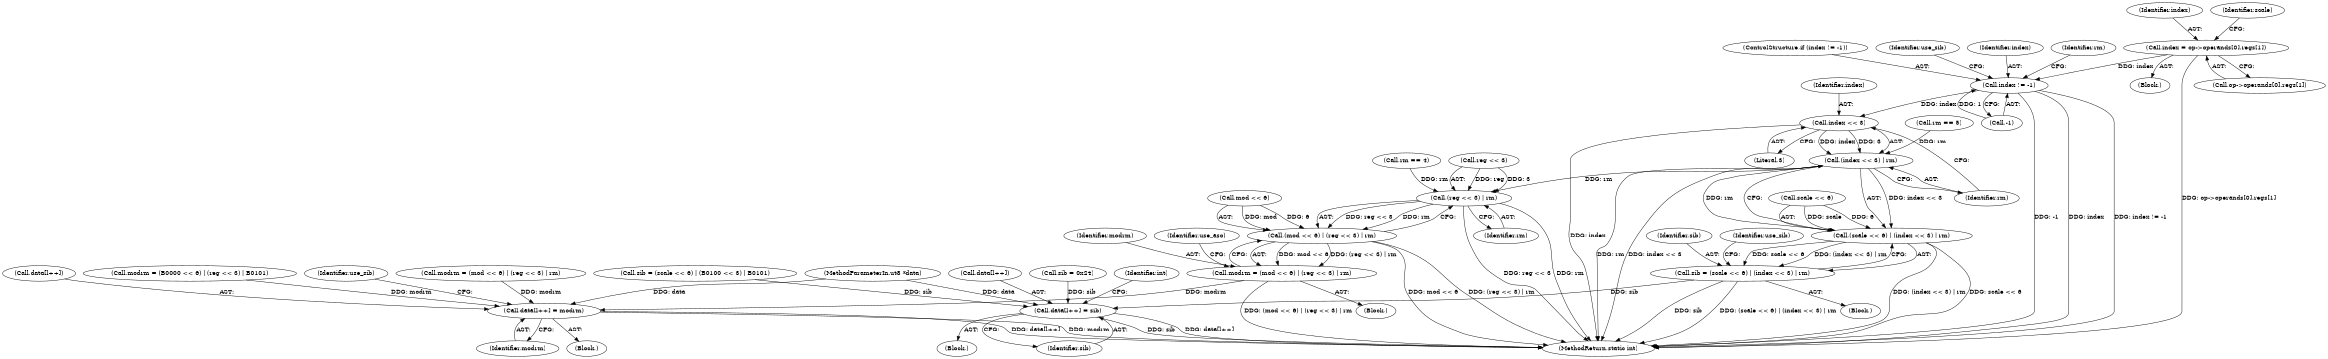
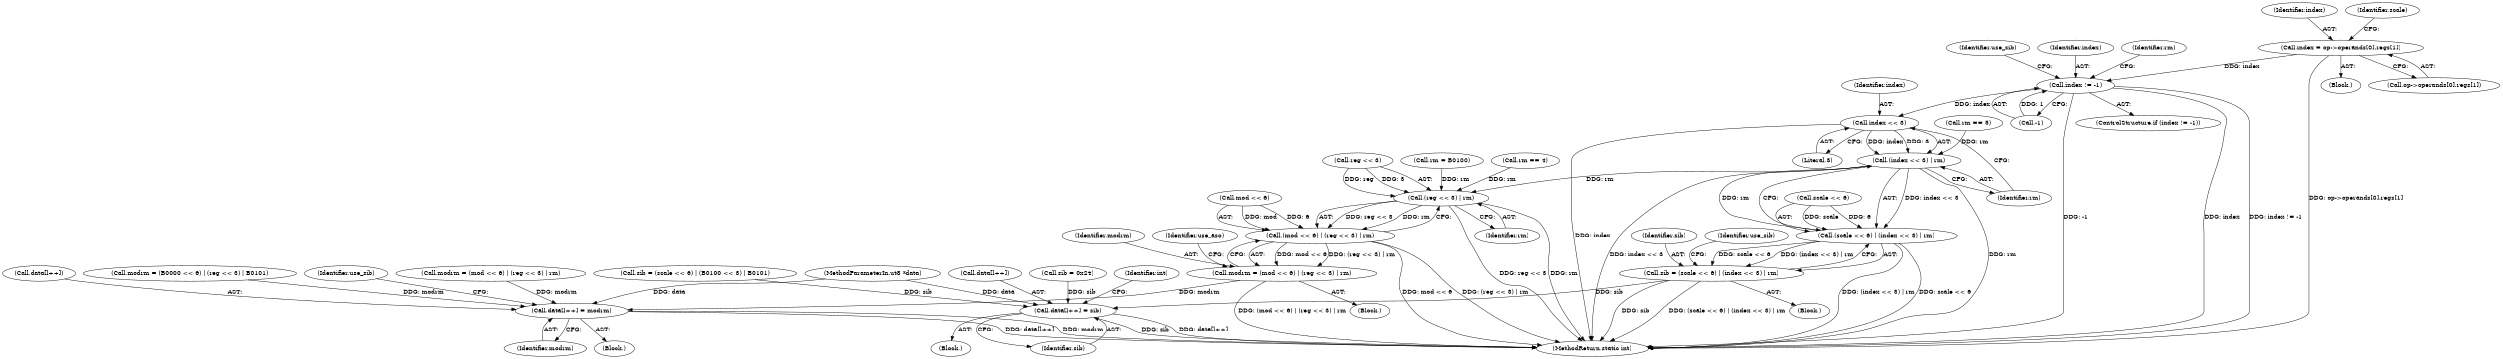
edge "(ControlStructure,if (index != -1))" -> "(Call,index != -1)": reversed
node "(Call,rm = B0100)": added
